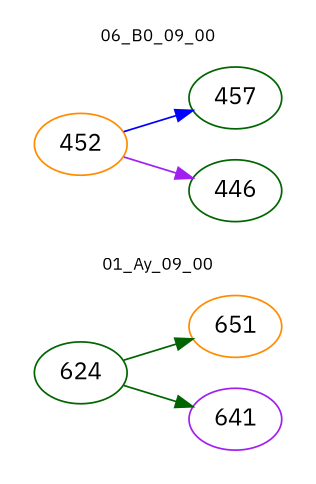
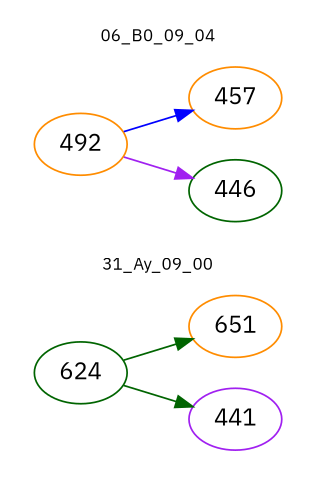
cluster "06_B0_09_00": label "06_B0_09_00" -> "06_B0_09_04"
node "457": color darkgreen -> darkorange
node "452": label "452" -> "492"
cluster "01_Ay_09_00": label "01_Ay_09_00" -> "31_Ay_09_00"
node "641": label "641" -> "441"
